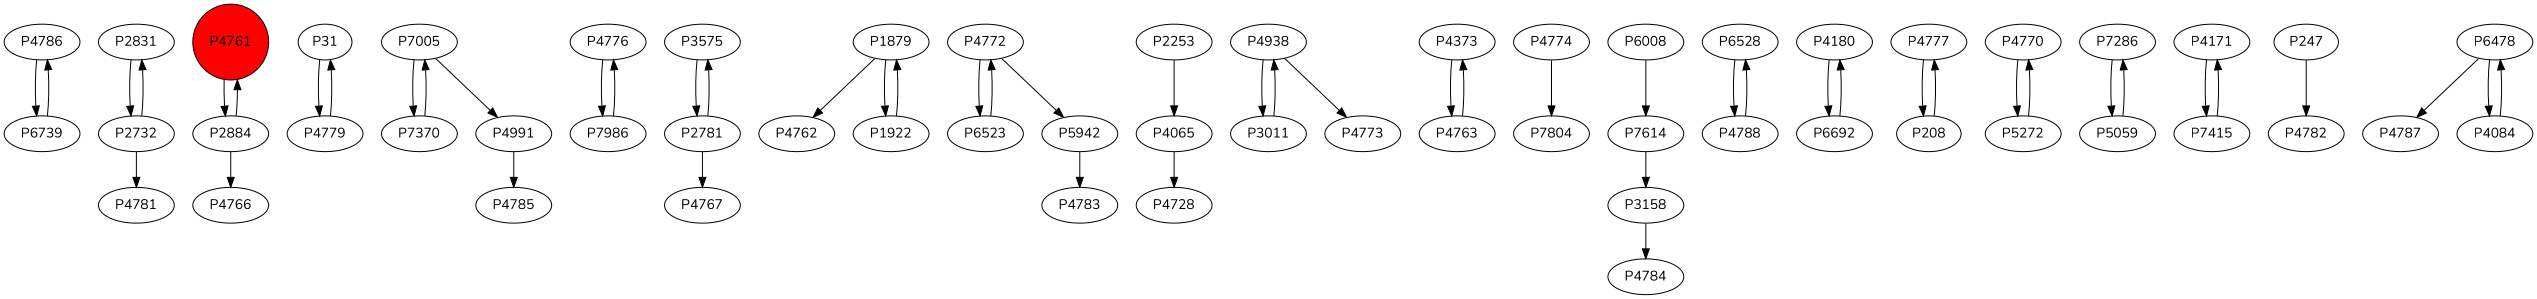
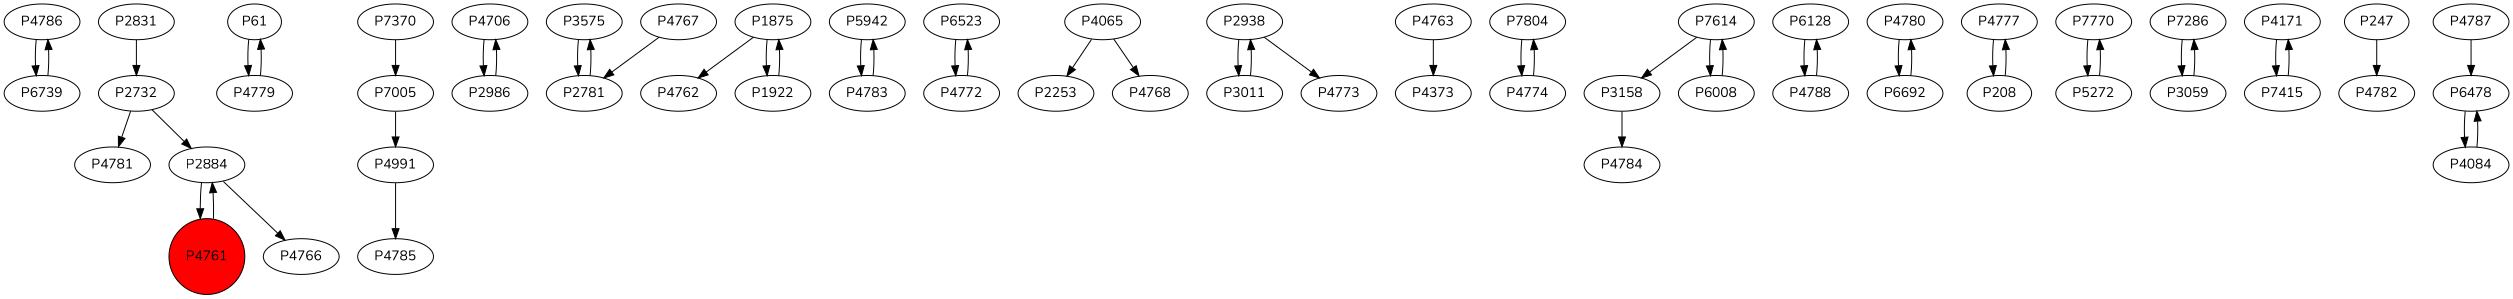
node "P31": label "P31" -> "P61"
node "P4776": label "P4776" -> "P4706"
node "P1879": label "P1879" -> "P1875"
node "P4938": label "P4938" -> "P2938"
node "P6528": label "P6528" -> "P6128"
node "P4180": label "P4180" -> "P4780"
node "P4770": label "P4770" -> "P7770"
edge "P7804" -> "P4774": added
edge "P7614" -> "P6008": added
edge "P7005" -> "P7370": removed
edge "P2253" -> "P4065": reversed
edge "P4373" -> "P4763": removed
edge "P6478" -> "P4787": reversed
edge "P4772" -> "P5942": now "P4783" -> "P5942"
edge "P2732" -> "P2831": now "P2732" -> "P2884"
node "P7986": label "P7986" -> "P2986"
node "P5059": label "P5059" -> "P3059"
edge "P2781" -> "P4767": reversed
node "P4728": label "P4728" -> "P4768"
